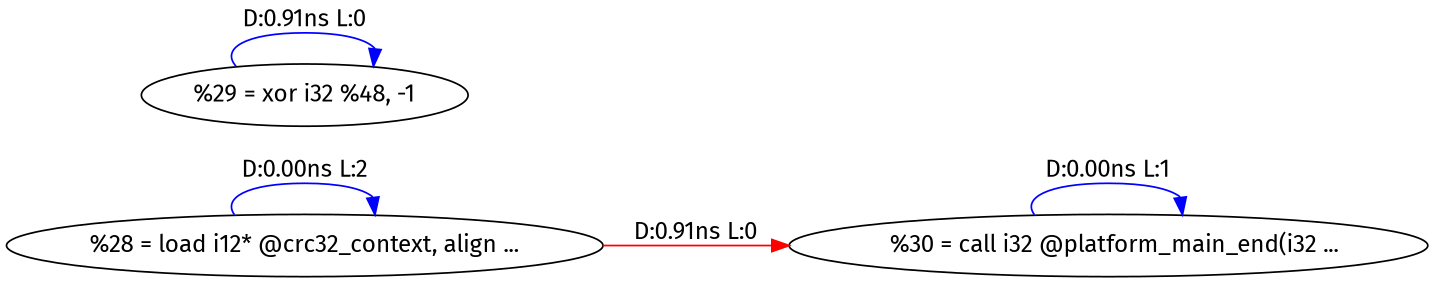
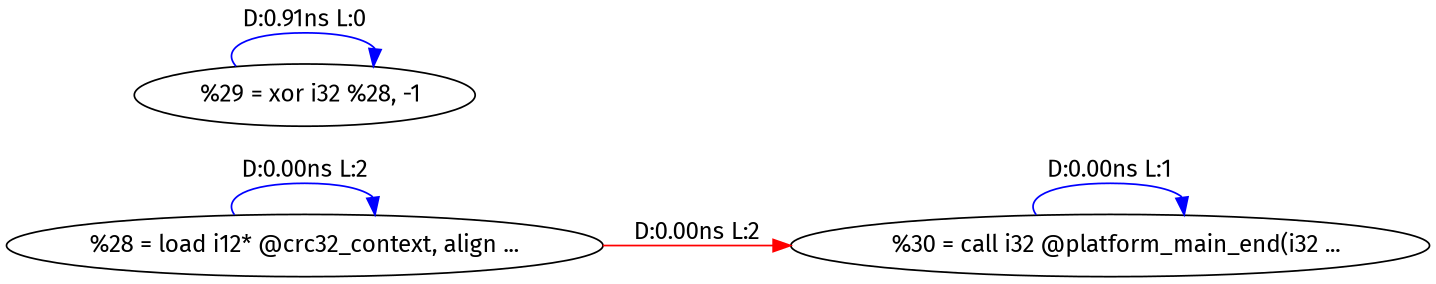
node "%29 = xor i32 %48, -1": label "%29 = xor i32 %48, -1" -> "%29 = xor i32 %28, -1"
edge "%28 = load i12* @crc32_context, align ..." -> "%30 = call i32 @platform_main_end(i32 ...": label "D:0.91ns L:0" -> "D:0.00ns L:2"
